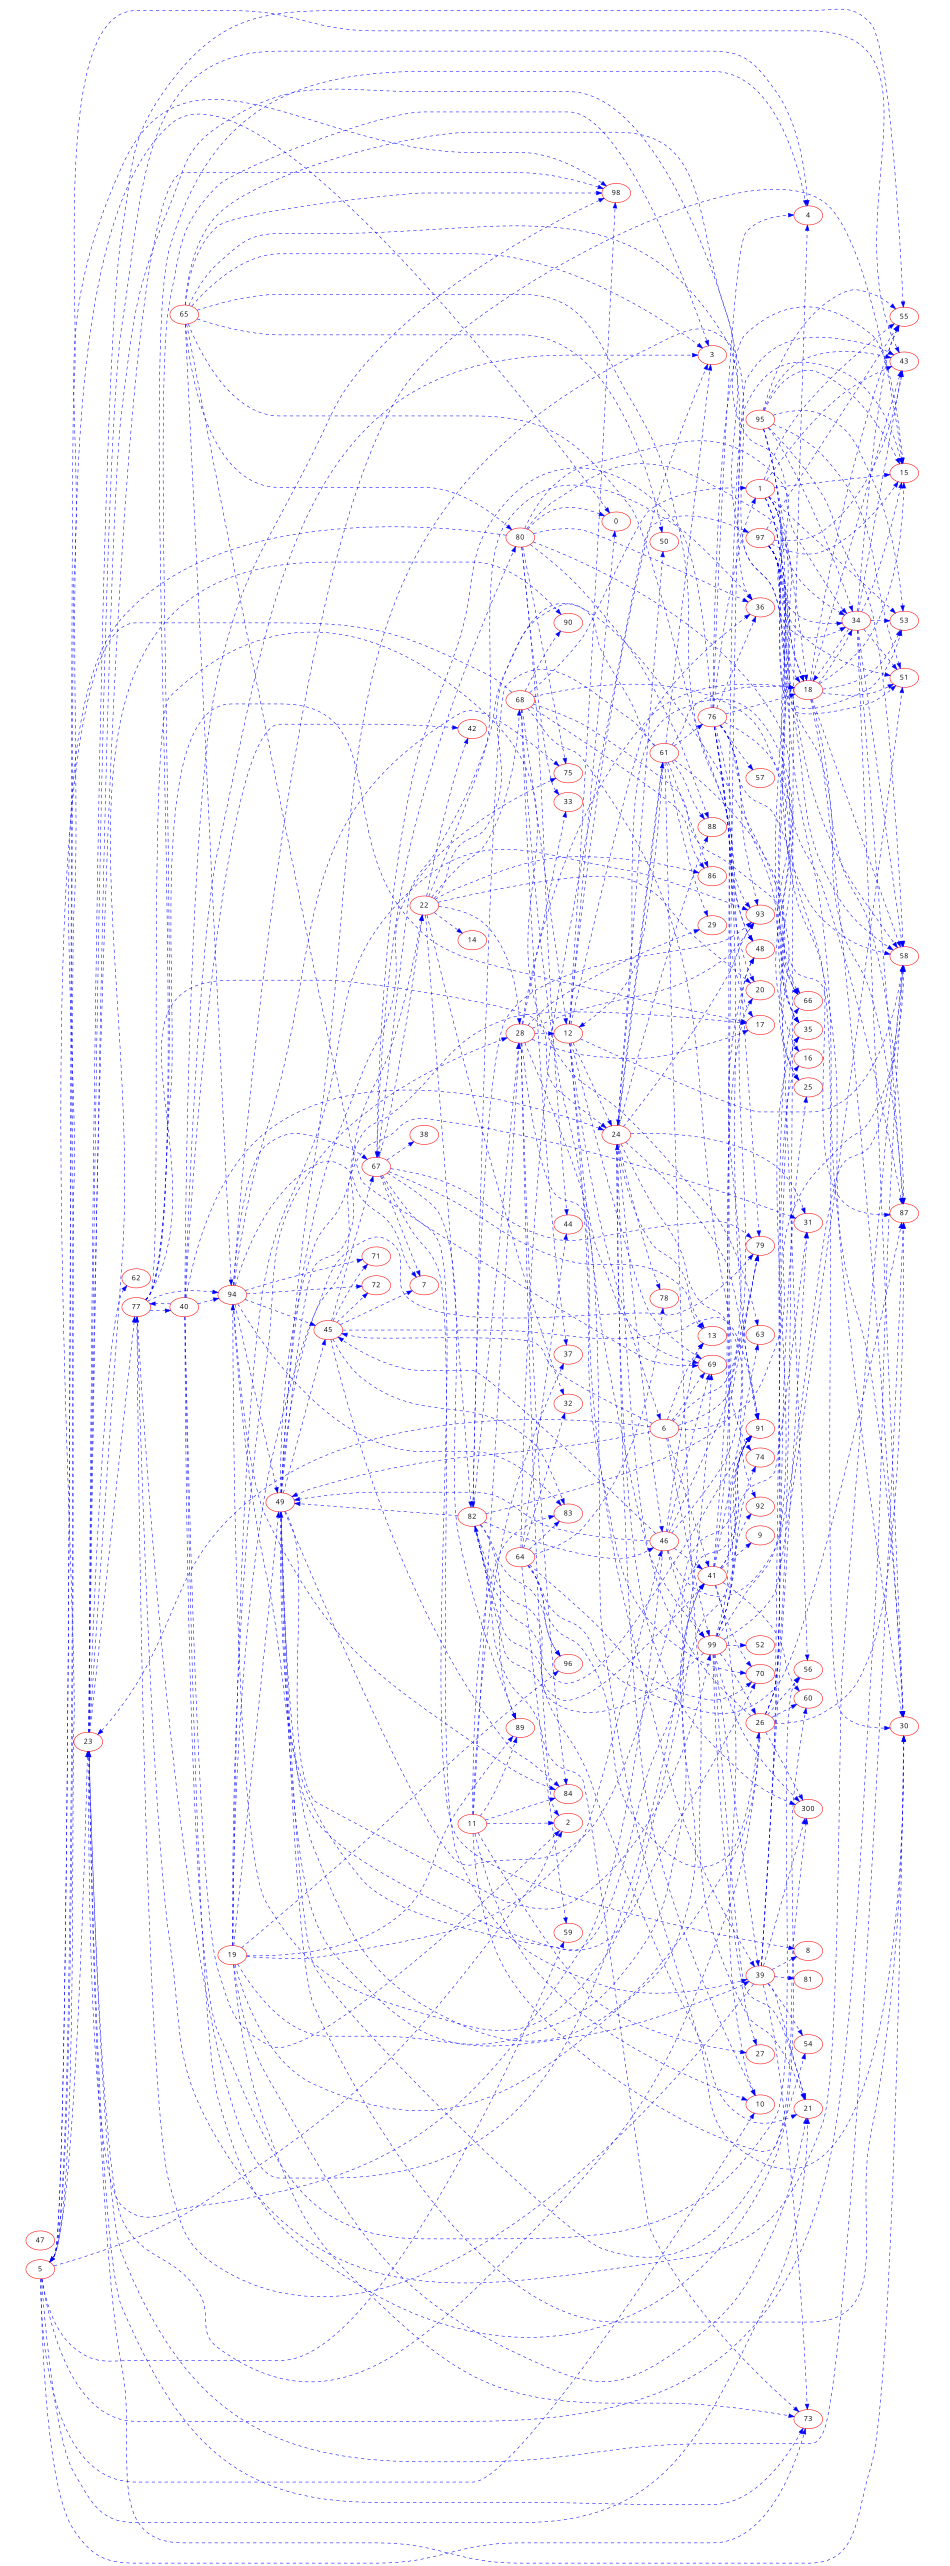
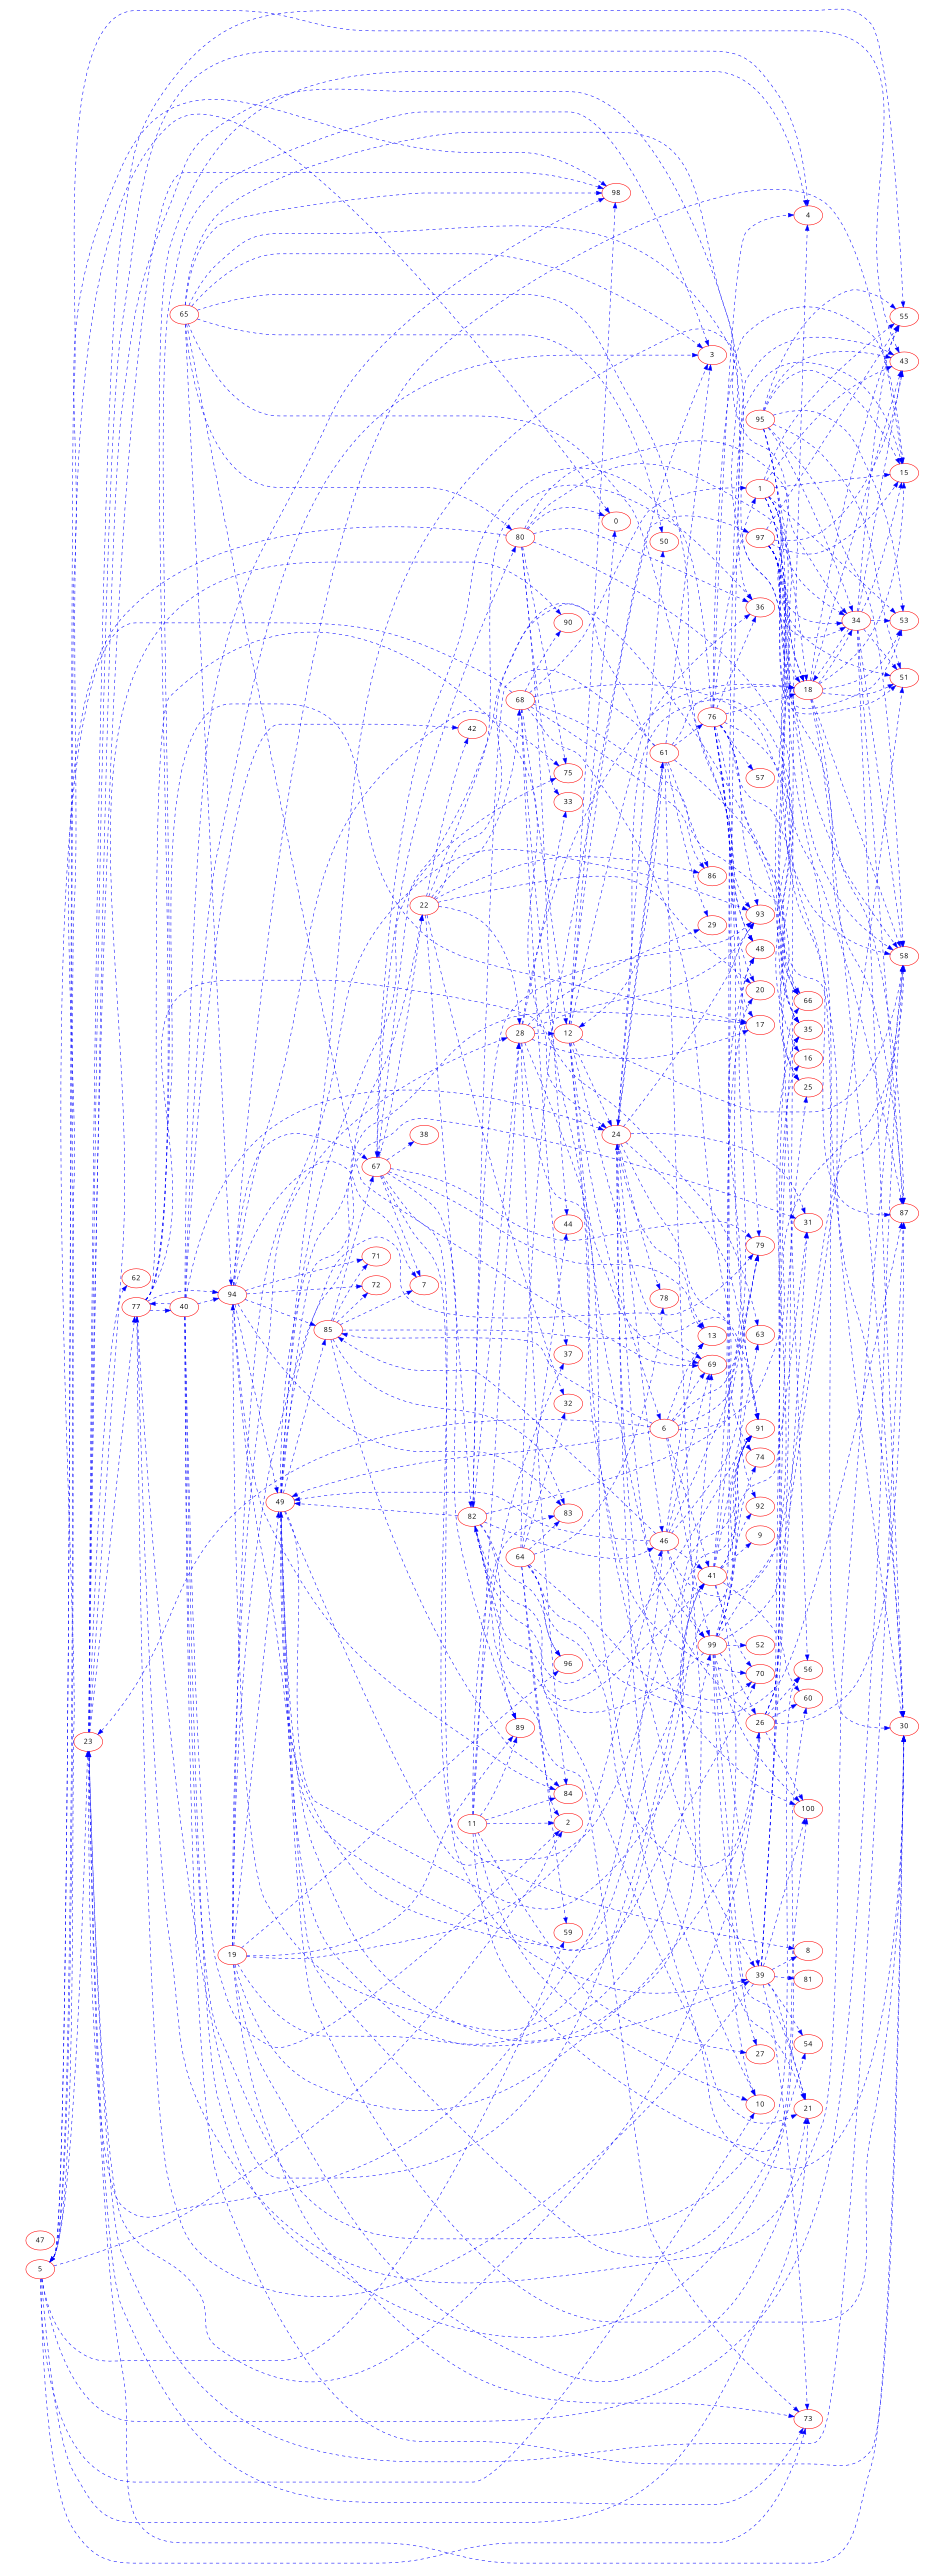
node "88": removed
node "14": removed
node "45": label "45" -> "85"
edge "28" -> "2": now "64" -> "2"
node "300": label "300" -> "100"
edge "40" -> "30": added
